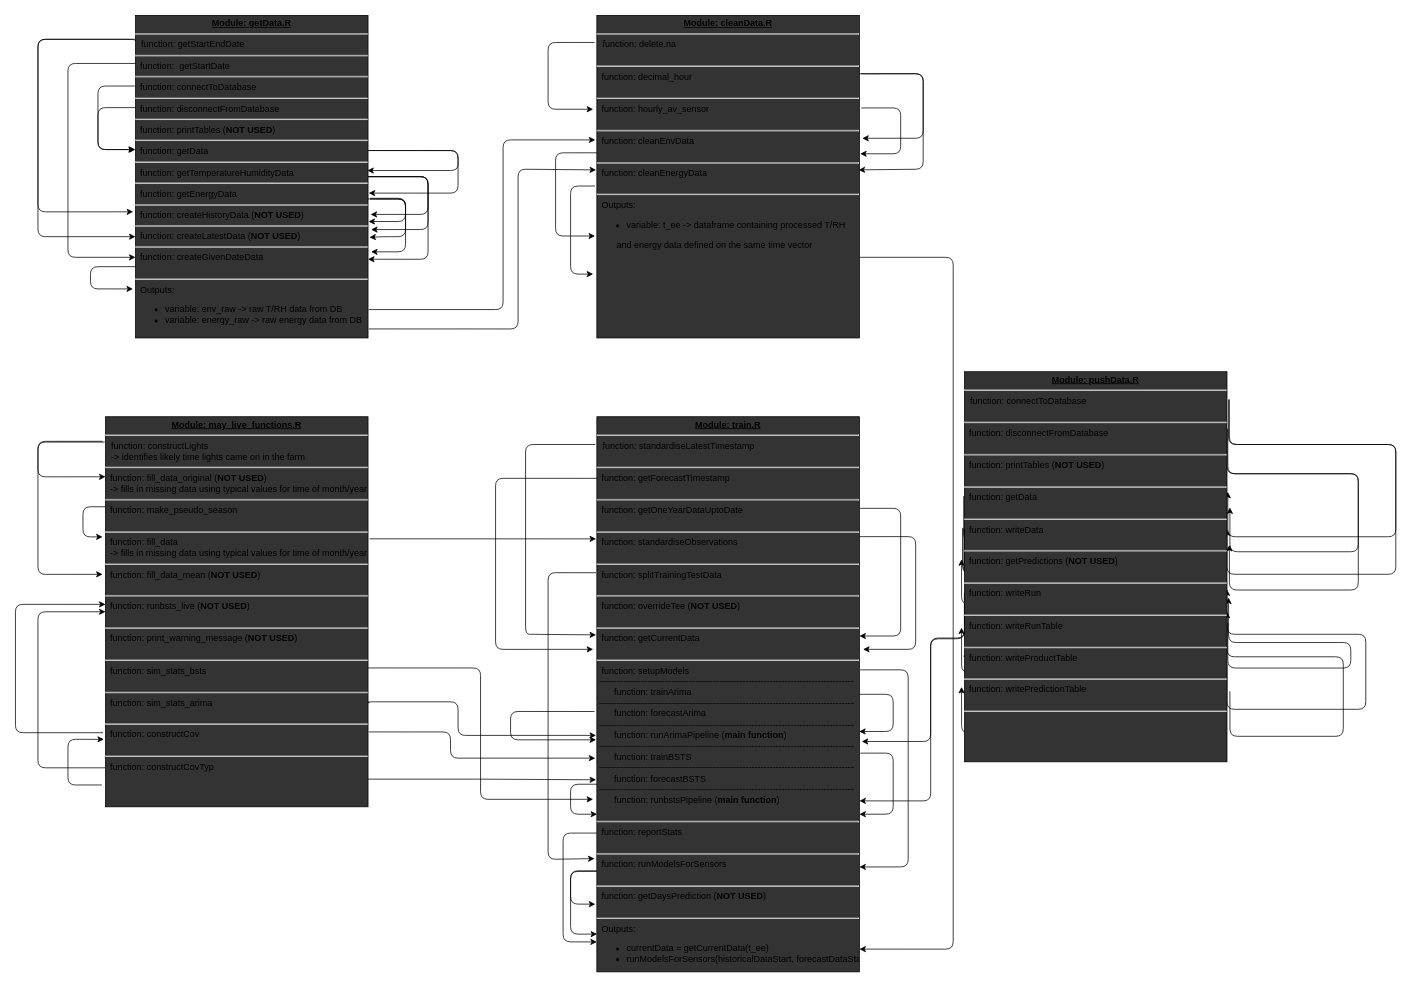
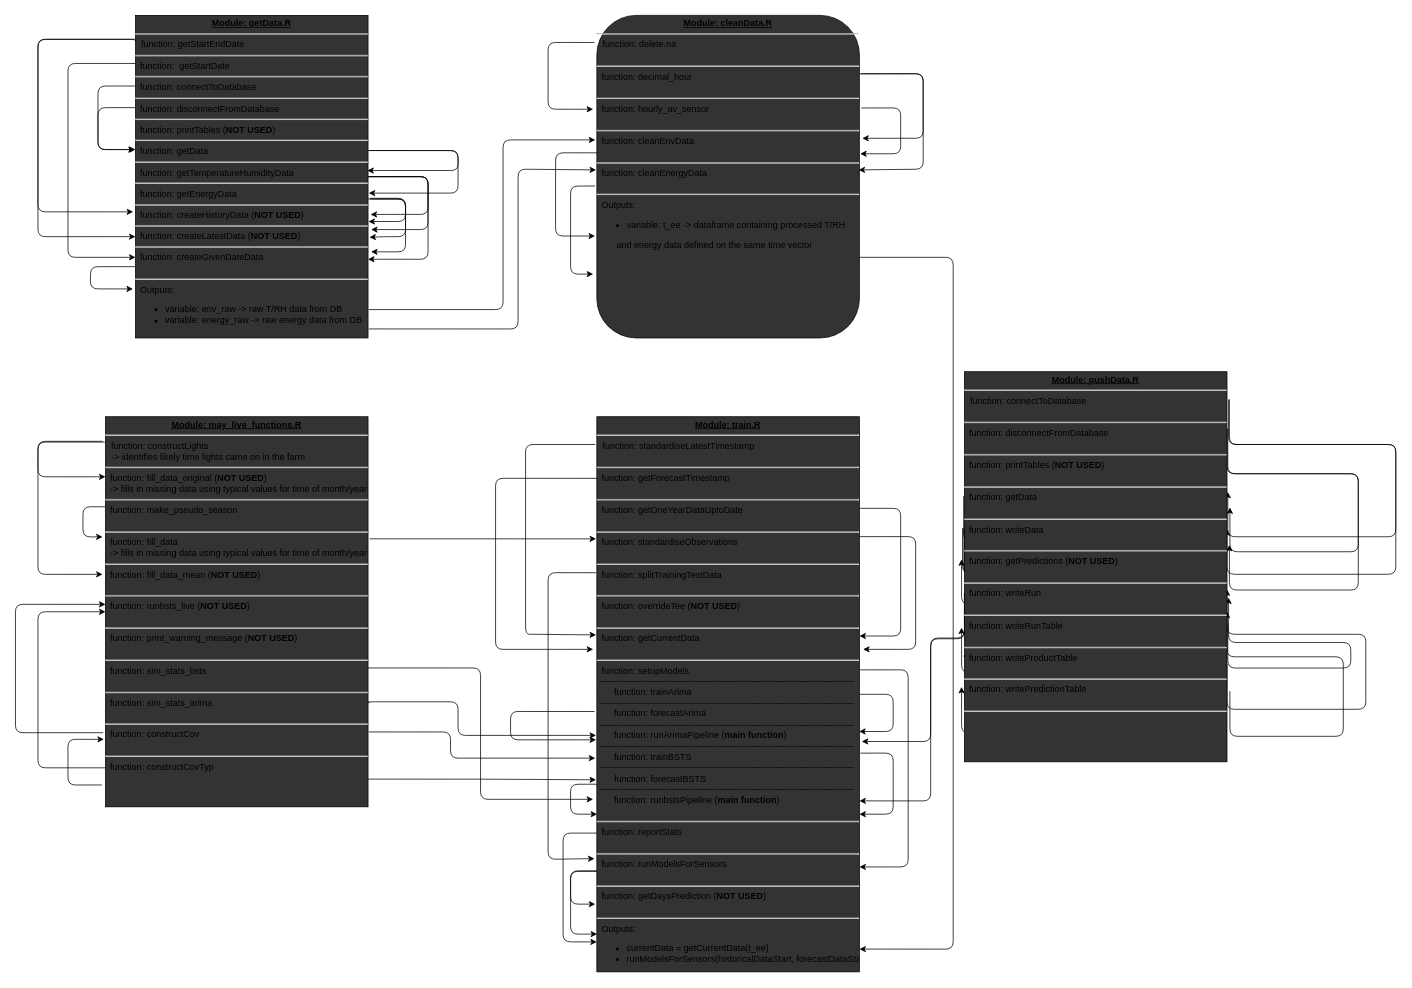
node "Module: cleanData.R function: delete.na function: decimal_hour function: hourly_av_sensor function: cleanEnvData function: cleanEnergyData Outputs: variable: t_ee -> dataframe containing processed T/RH and energy data defined on the same time vector": shape rectangle -> rounded rectangle
